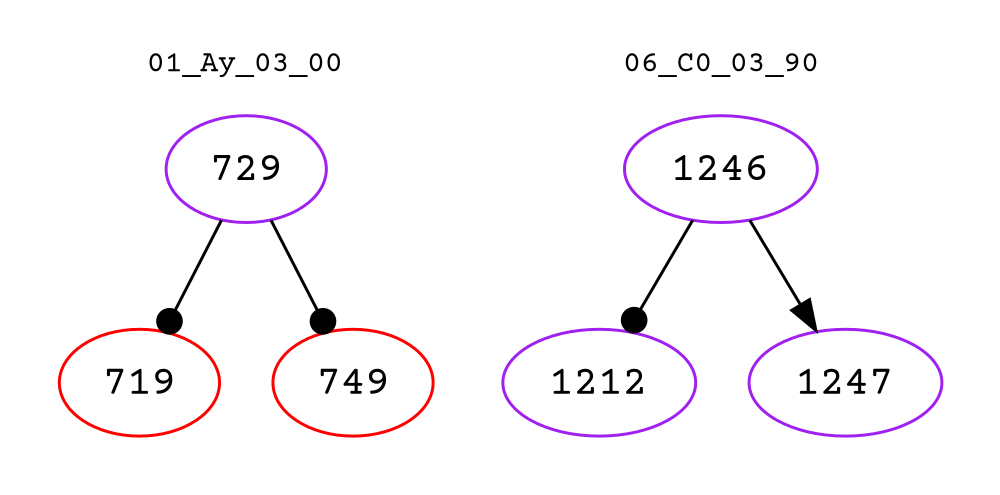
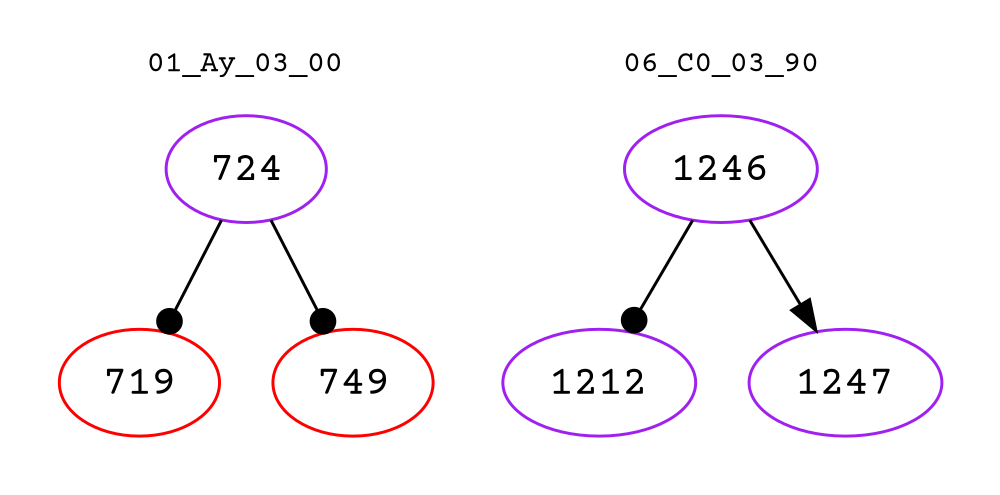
node "729": label "729" -> "724"
